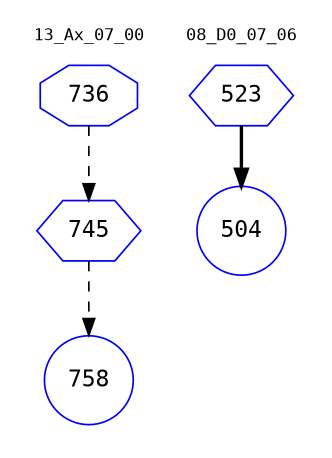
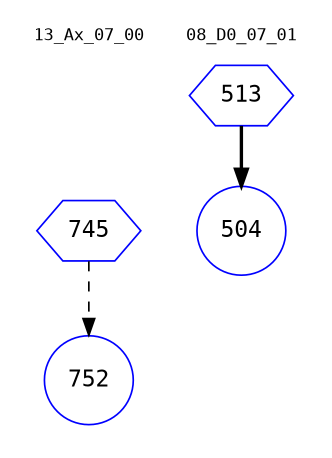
cluster "08_D0_07_06": label "08_D0_07_06" -> "08_D0_07_01"
node "736": removed
node "523": label "523" -> "513"
node "758": label "758" -> "752"
